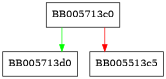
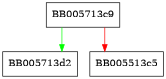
node "BB005713c0": label "BB005713c0" -> "BB005713c9"
node "BB005713d0": label "BB005713d0" -> "BB005713d2"
